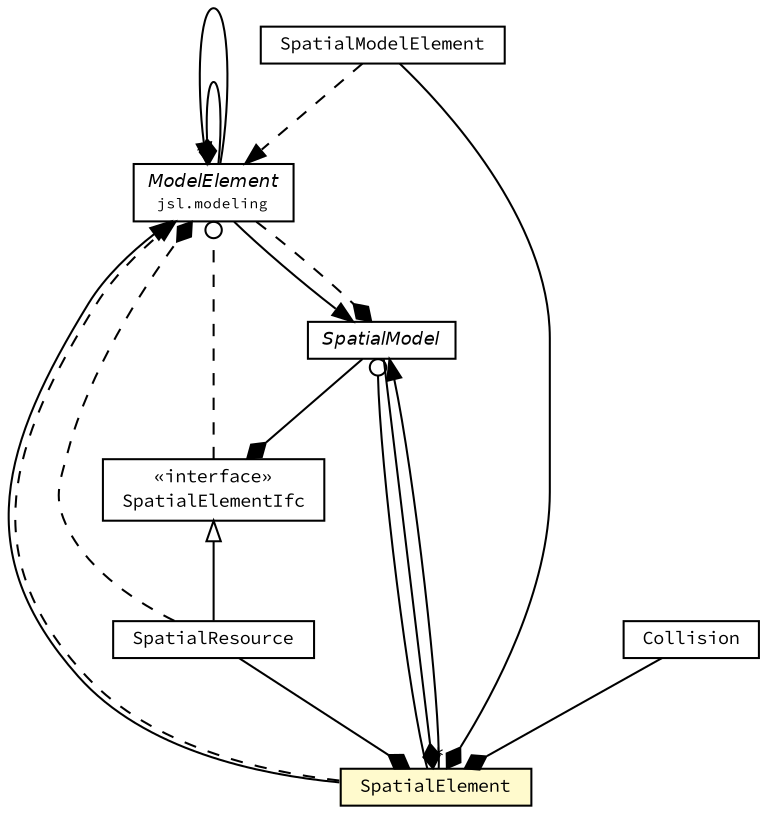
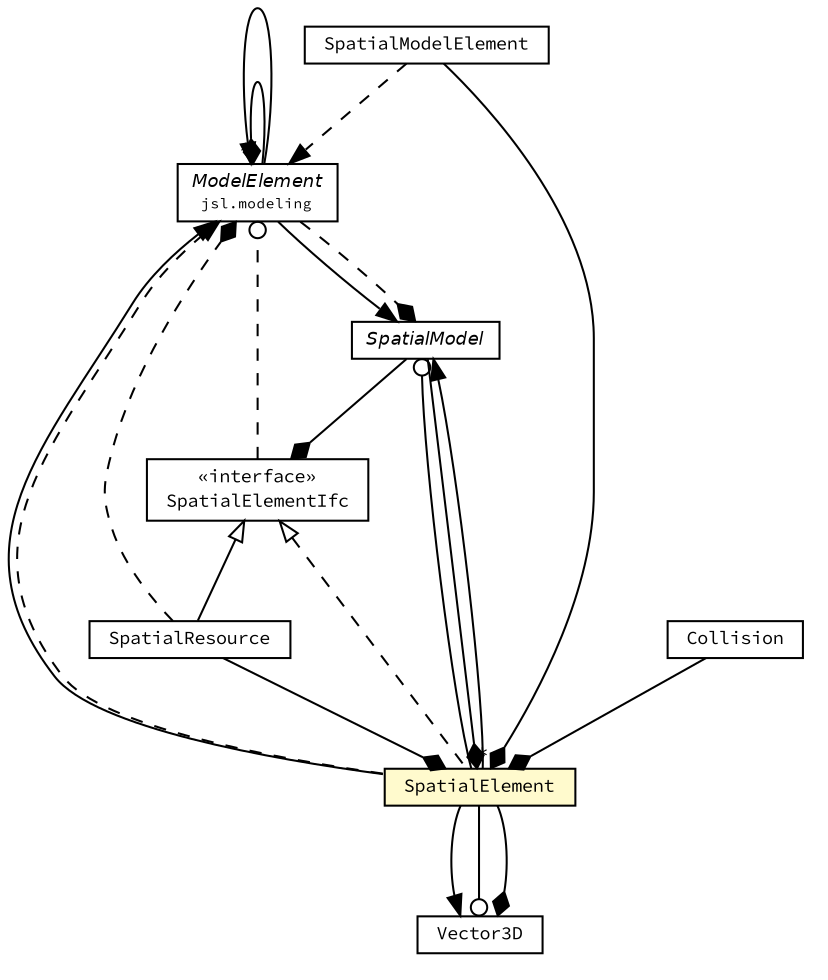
edge "SpatialElement" -> "SpatialElementIfc": added
node "Vector3D": added
